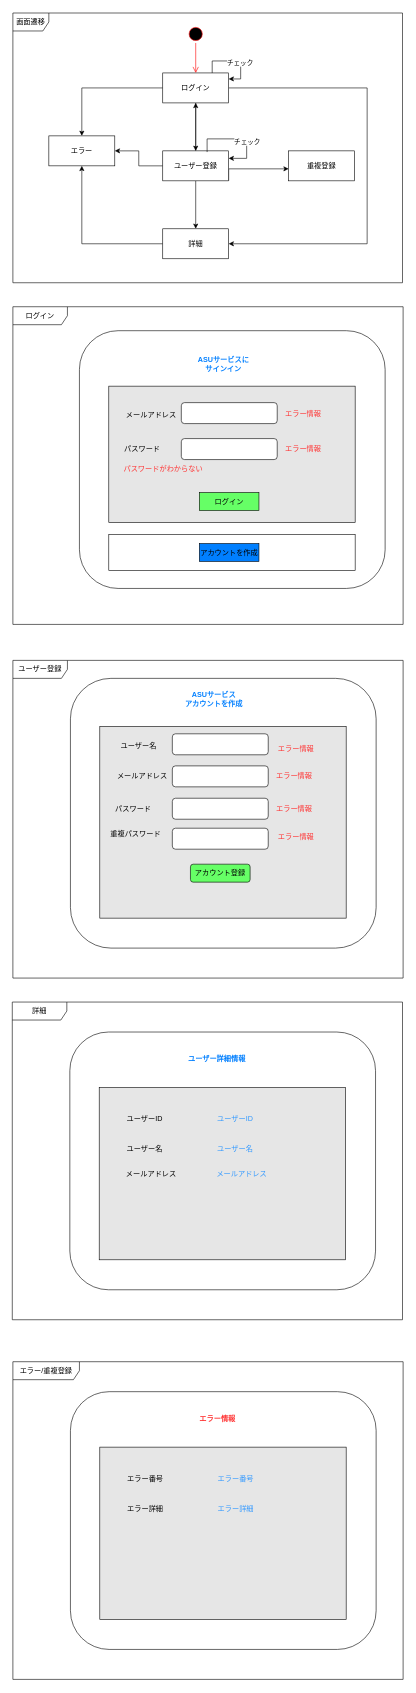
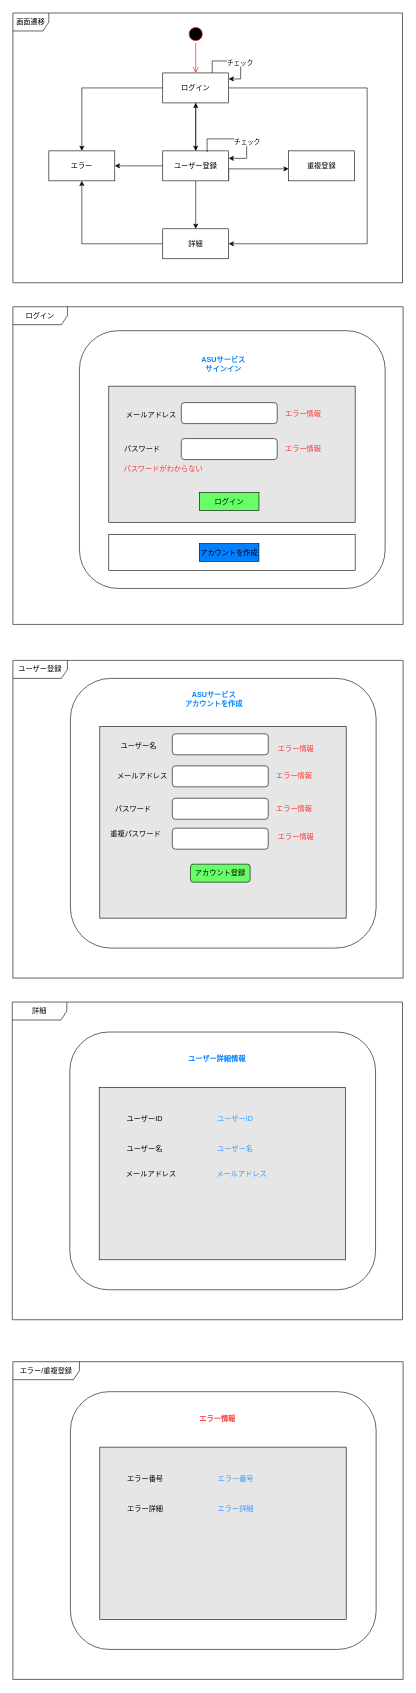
node "エラー": moved (82, 150) -> (82, 165)
node "ASUサービスに サインイン": label "ASUサービスに サインイン" -> "ASUサービス サインイン"
